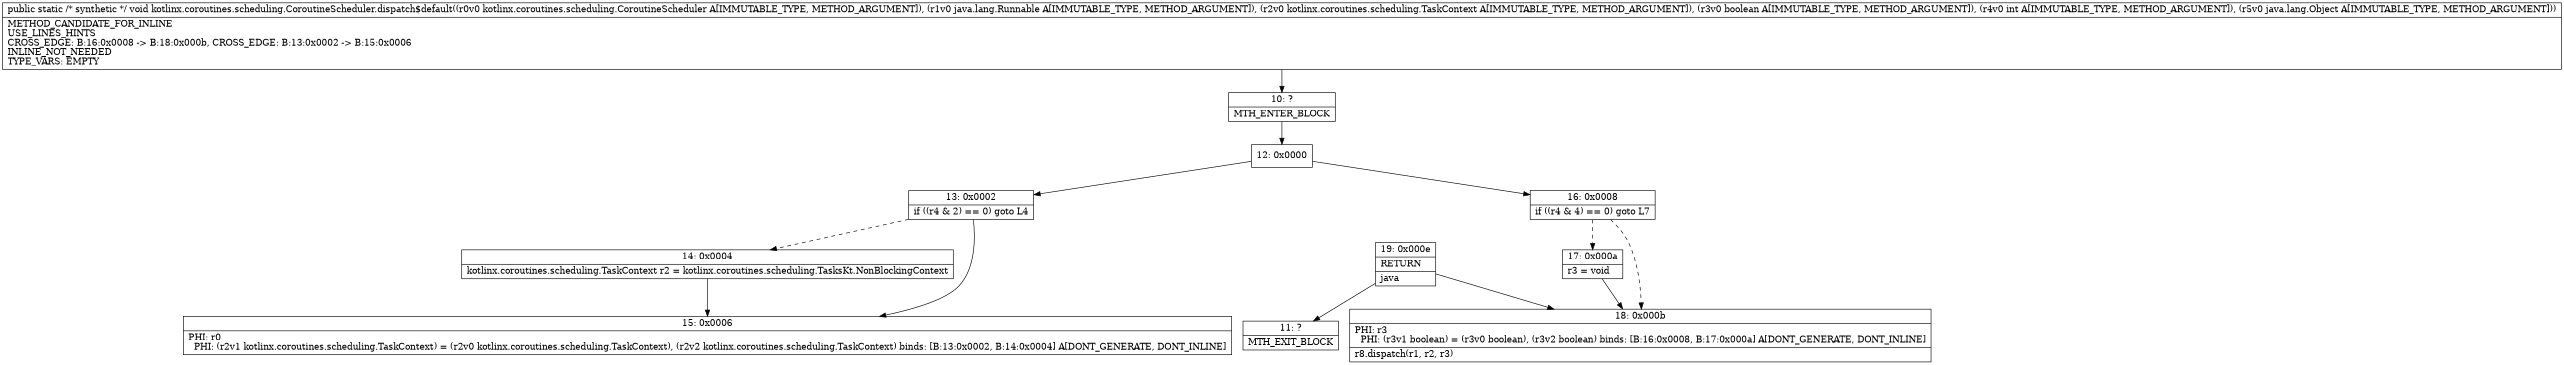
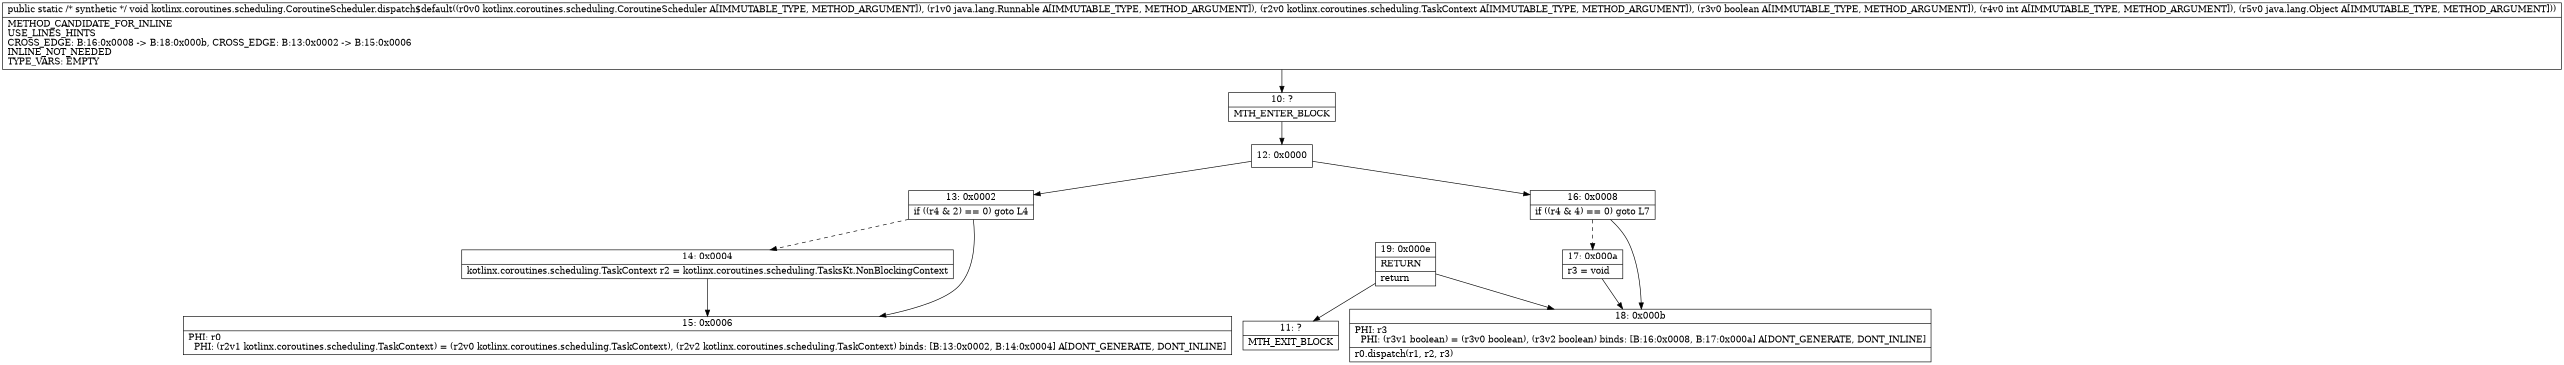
edge "16: 0x0008" -> "18: 0x000b": style dashed -> solid
node "19: 0x000e": text "java" -> "return"
node "18: 0x000b": text "r8.dispatch(r1, r2, r3)" -> "r0.dispatch(r1, r2, r3)"
